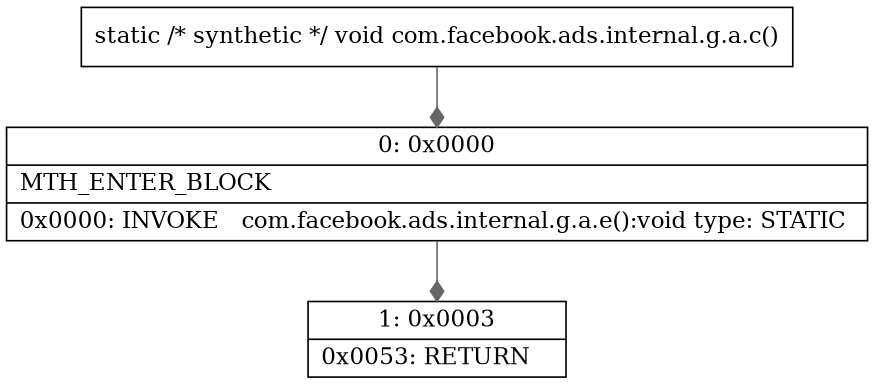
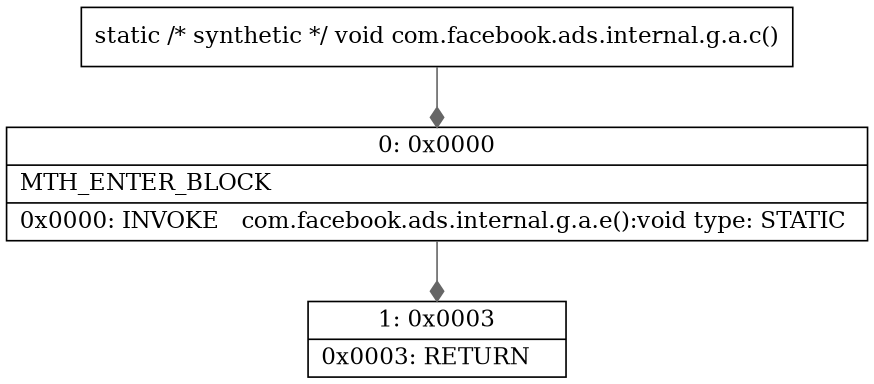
node "1: 0x0003": text "0x0053: RETURN" -> "0x0003: RETURN"
